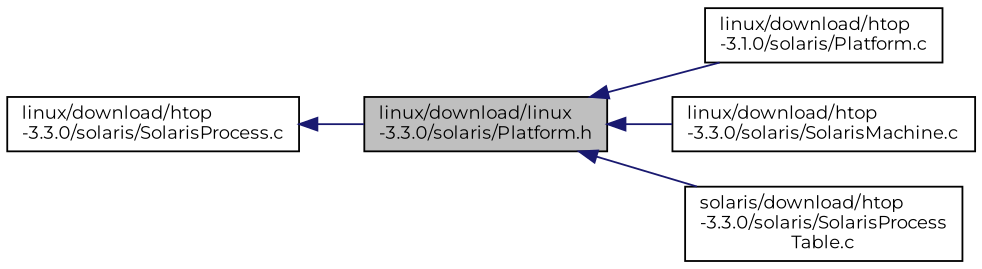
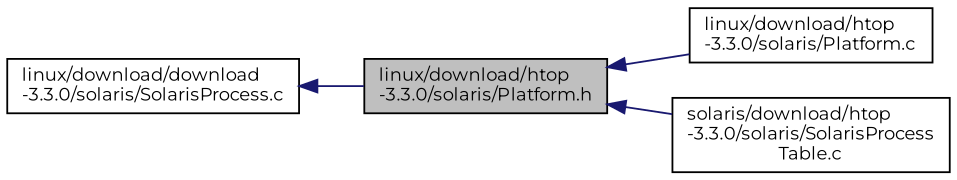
node "linux/download/htop -3.1.0/solaris/Platform.c": label "linux/download/htop -3.1.0/solaris/Platform.c" -> "linux/download/htop -3.3.0/solaris/Platform.c"
node "linux/download/htop -3.3.0/solaris/SolarisProcess.c": label "linux/download/htop -3.3.0/solaris/SolarisProcess.c" -> "linux/download/download -3.3.0/solaris/SolarisProcess.c"
node "linux/download/linux -3.3.0/solaris/Platform.h": label "linux/download/linux -3.3.0/solaris/Platform.h" -> "linux/download/htop -3.3.0/solaris/Platform.h"
node "linux/download/htop -3.3.0/solaris/SolarisMachine.c": removed
